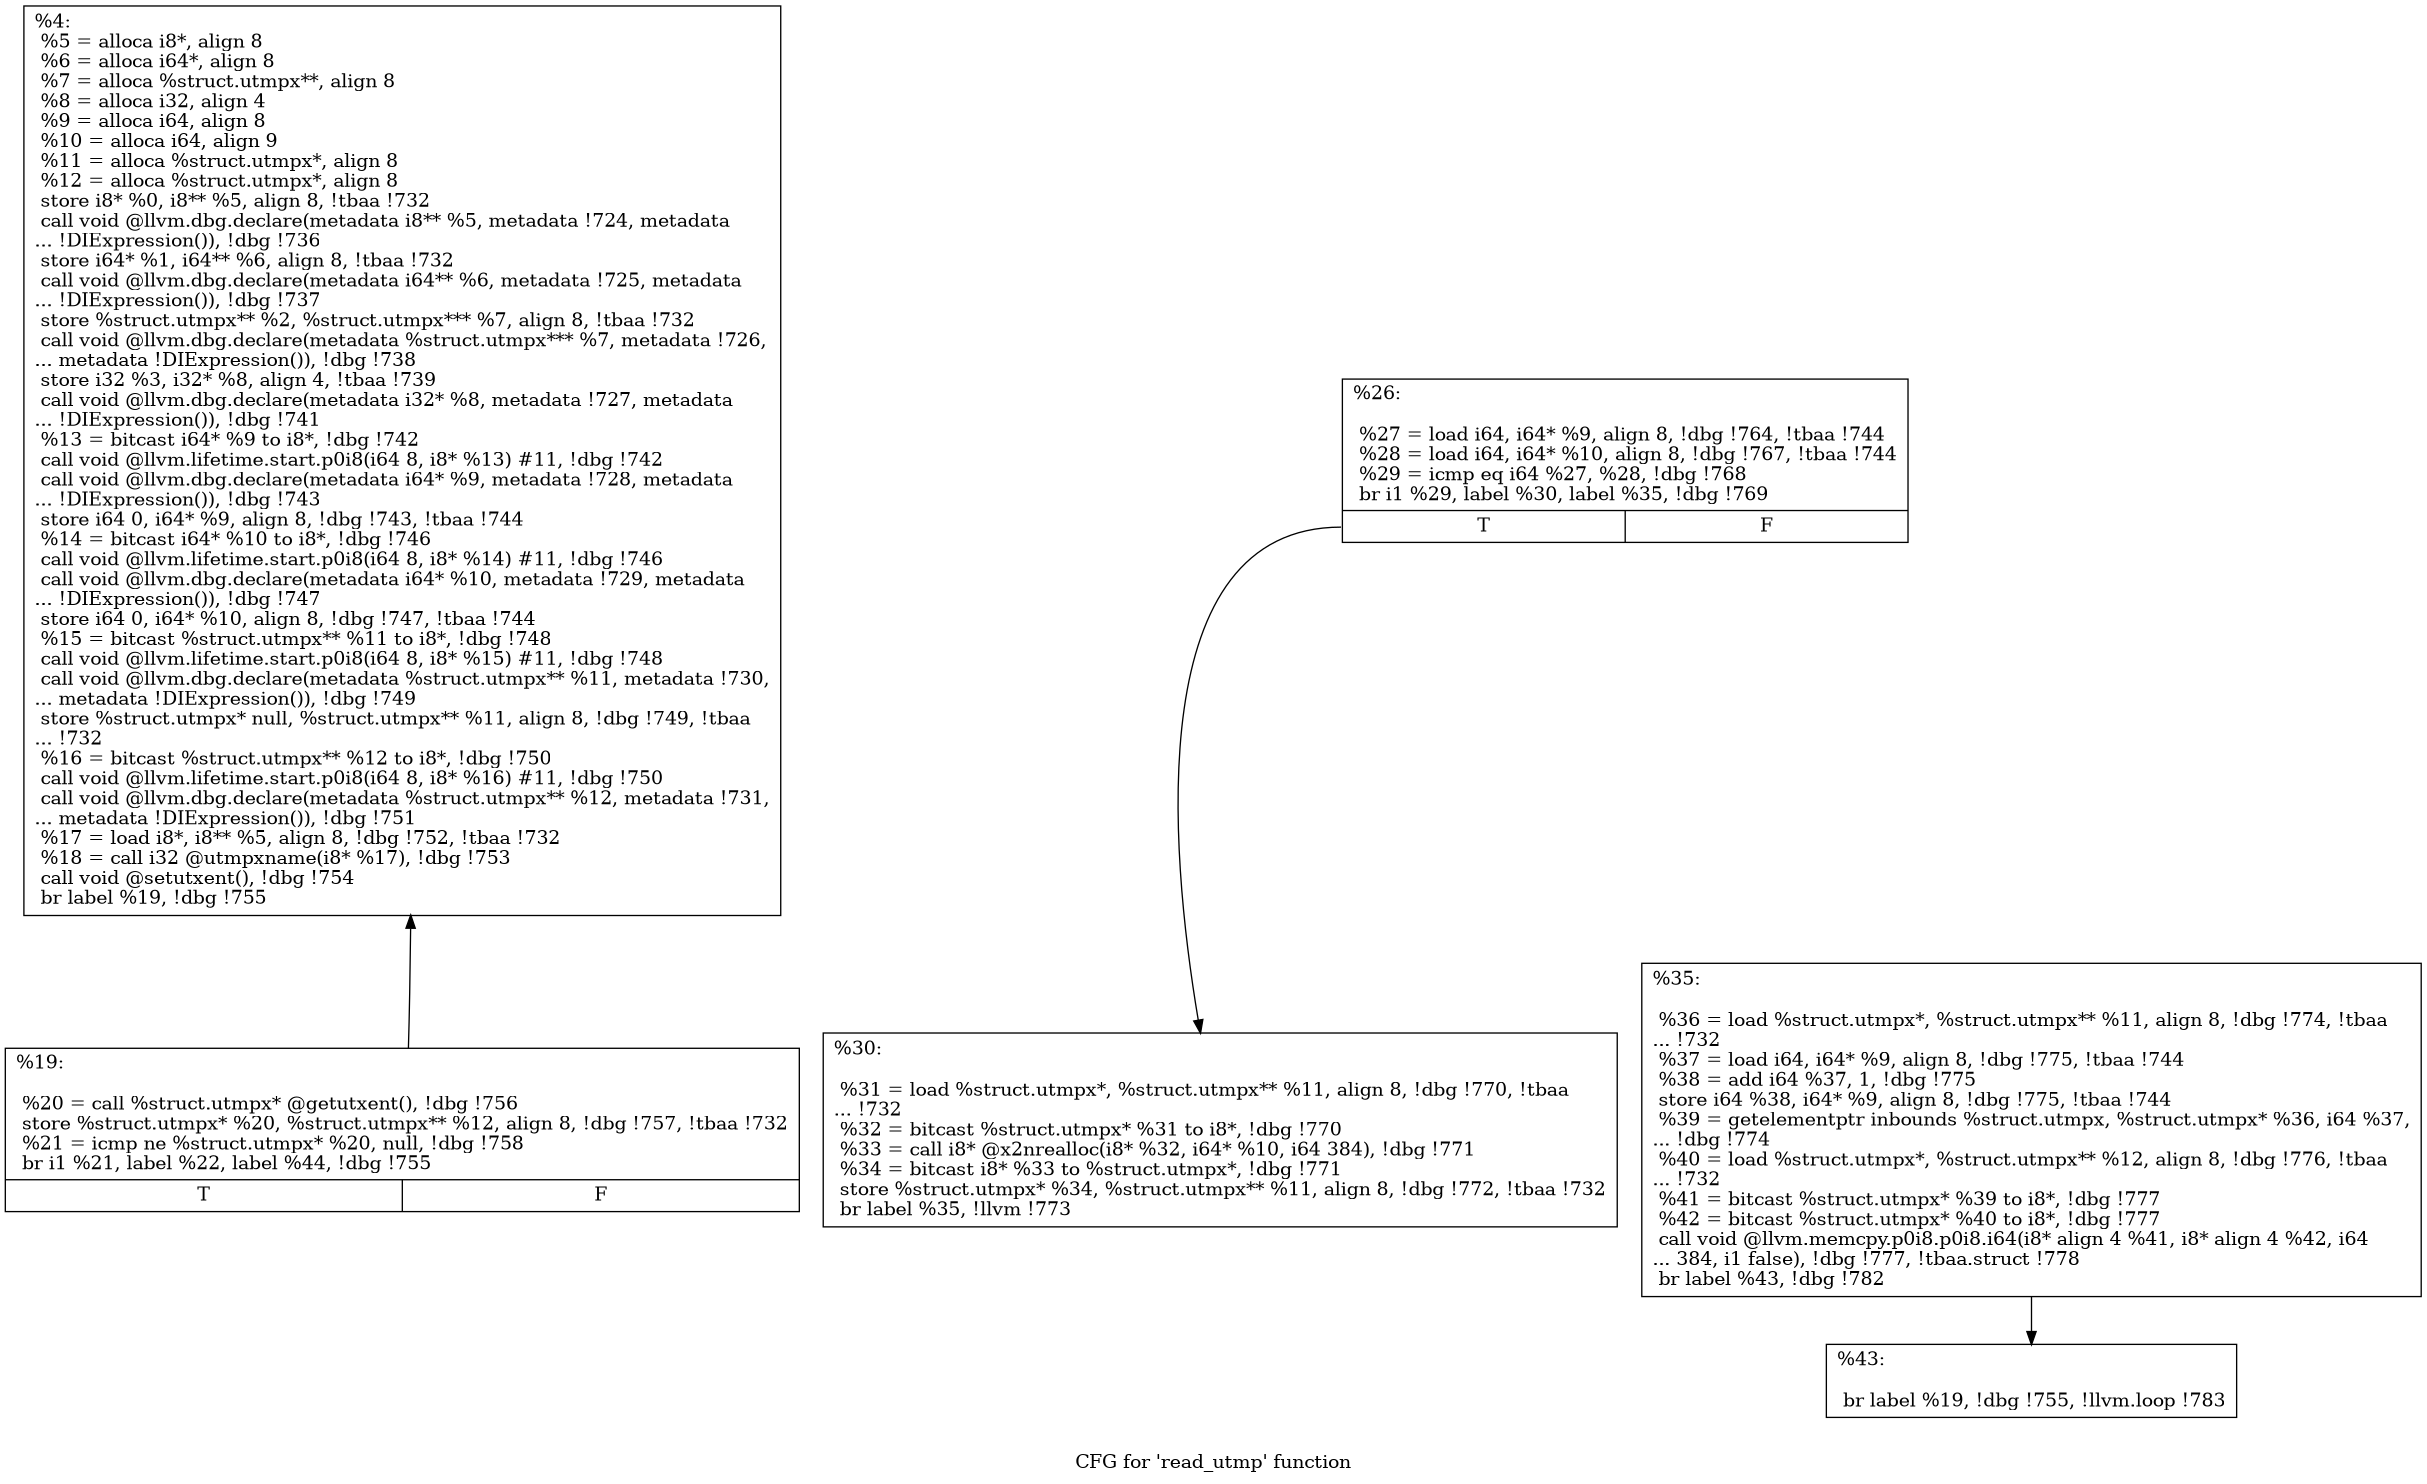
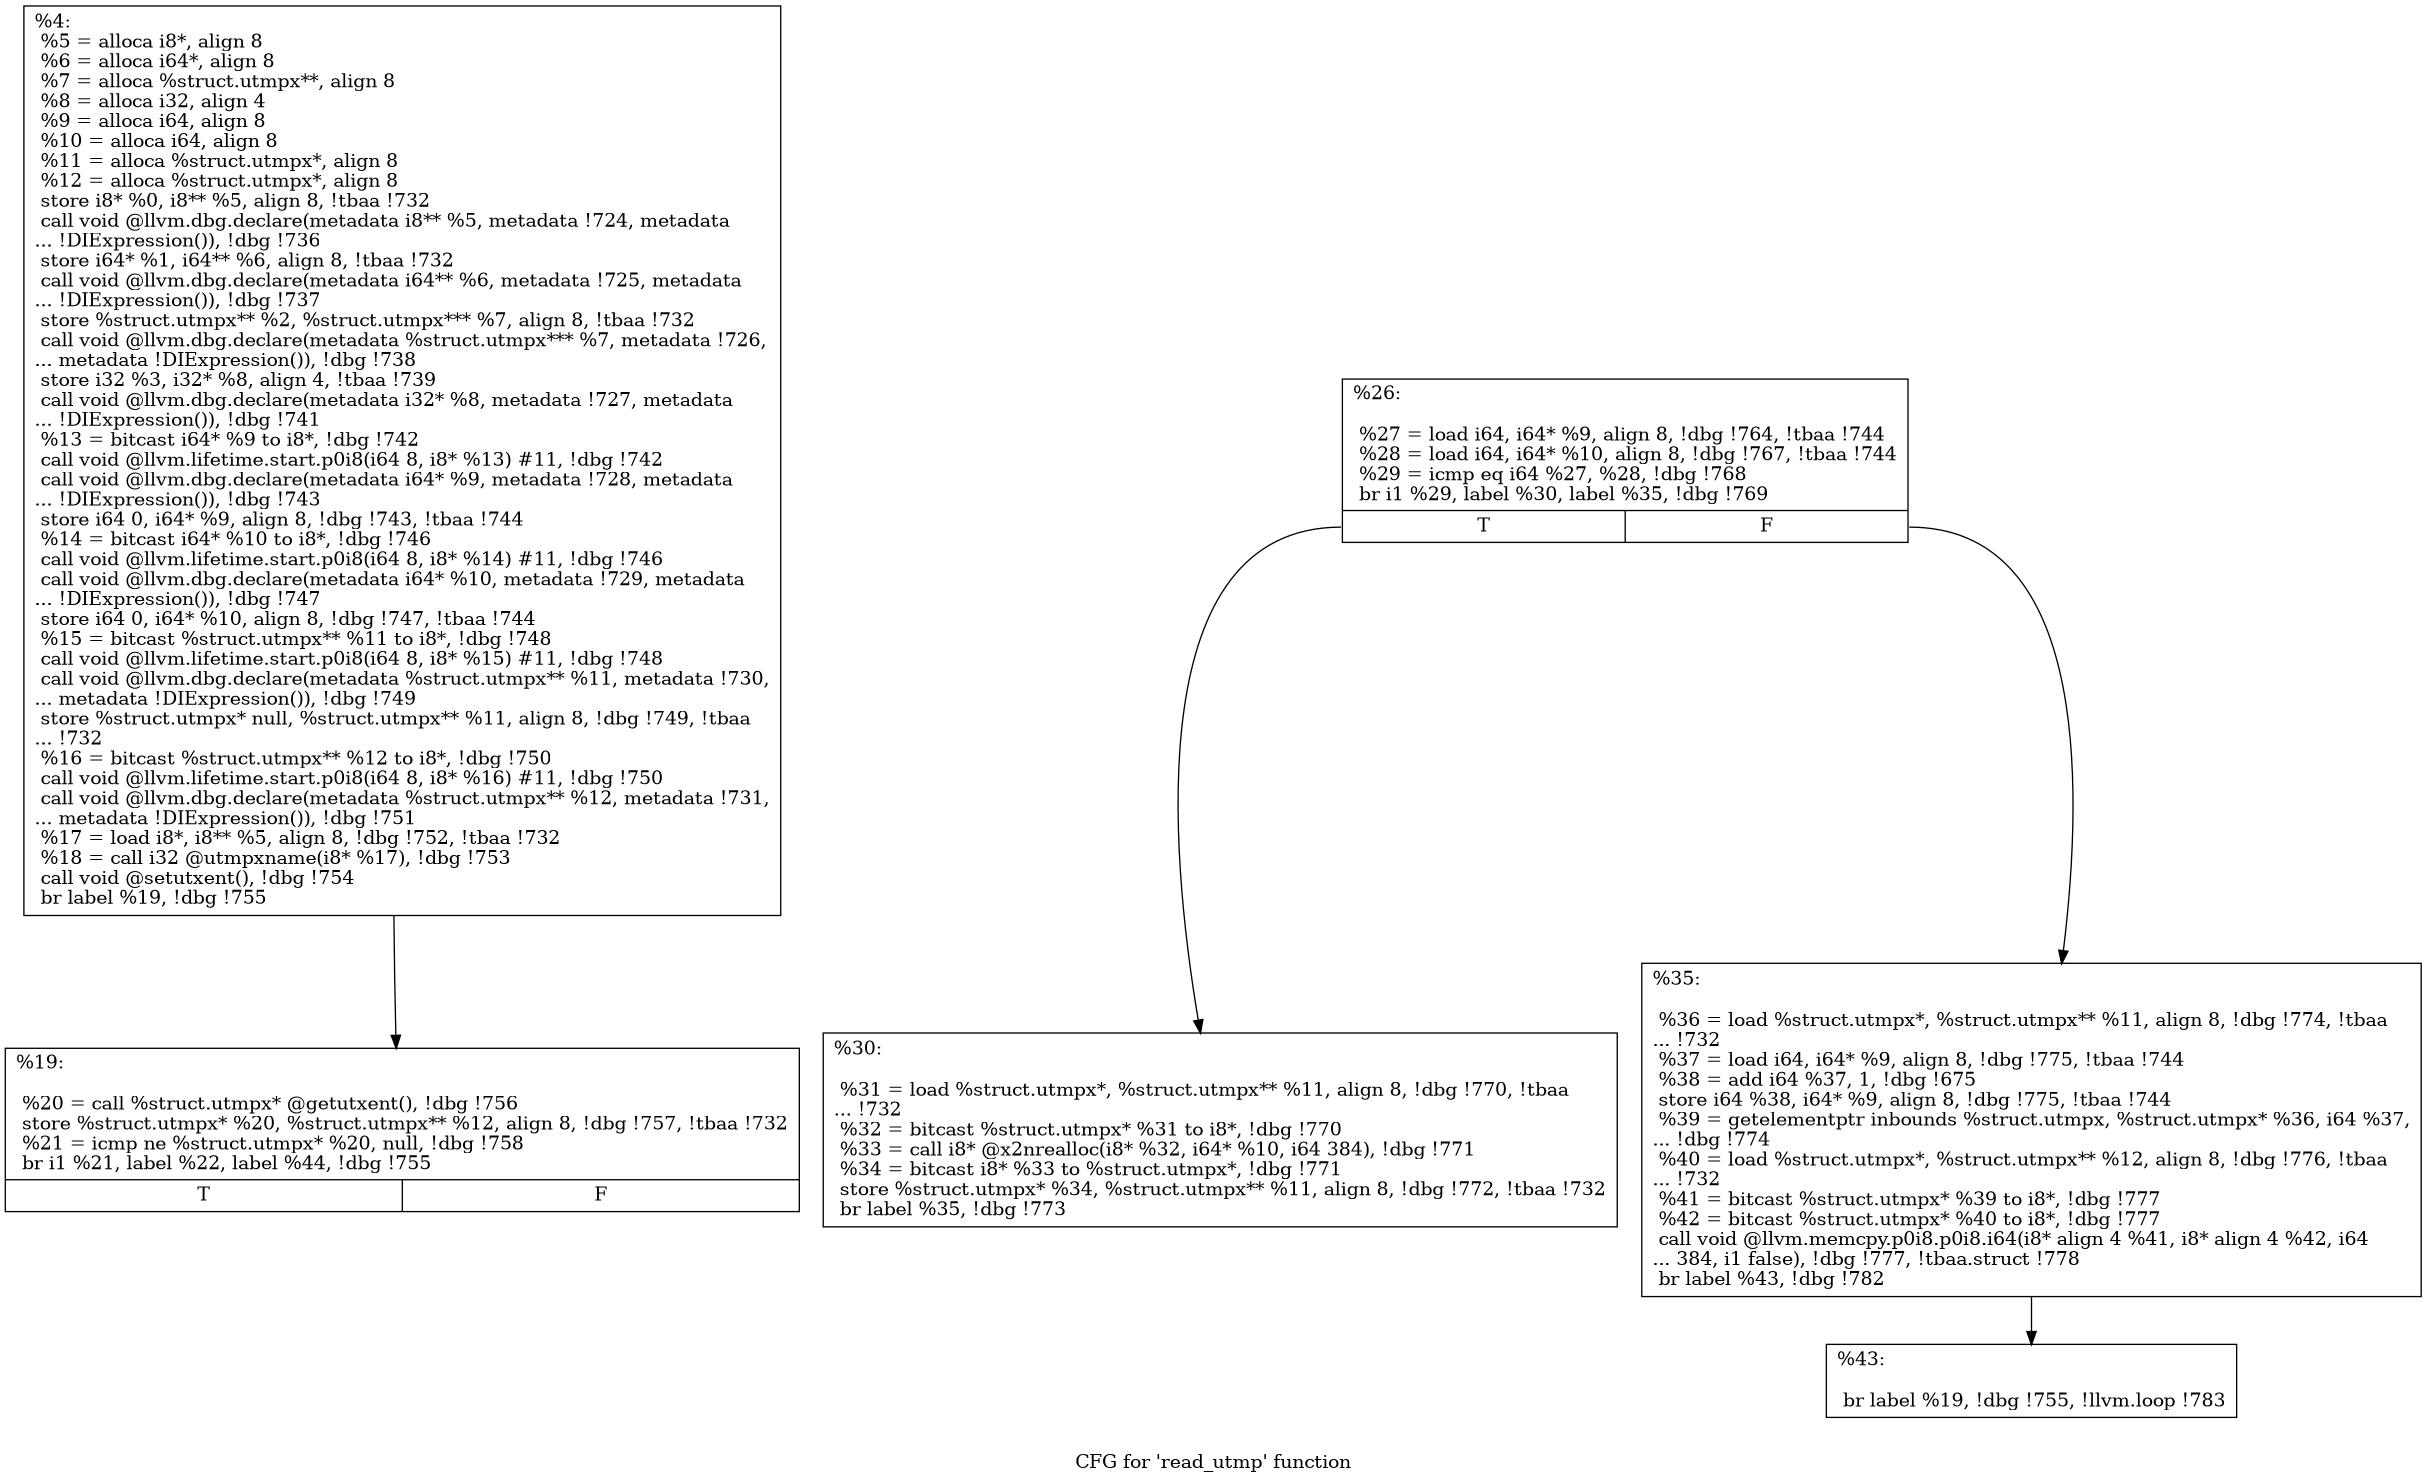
node "%4:": text "%10 = alloca i64, align 9" -> "%10 = alloca i64, align 8"
edge "%26:" -> "%35:": added
edge "%19:" -> "%4:": reversed
node "%35:": text "%38 = add i64 %37, 1, !dbg !775" -> "%38 = add i64 %37, 1, !dbg !675"
node "%30:": text "br label %35, !llvm !773" -> "br label %35, !dbg !773"
